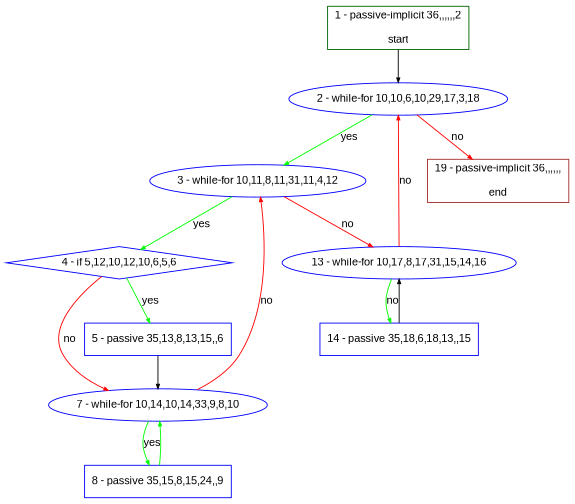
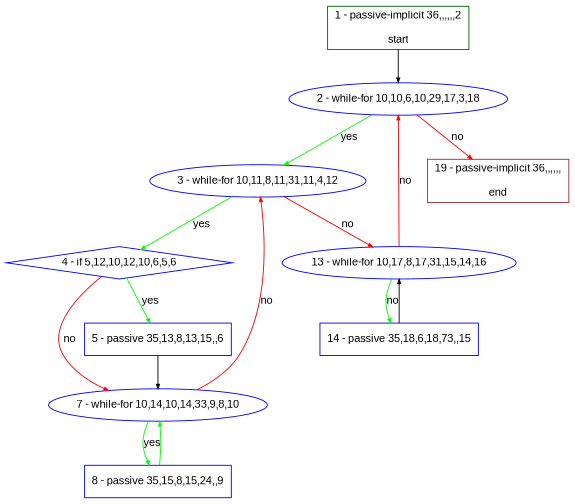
node "14 - passive 35,18,6,18,13,,15": label "14 - passive 35,18,6,18,13,,15" -> "14 - passive 35,18,6,18,73,,15"
